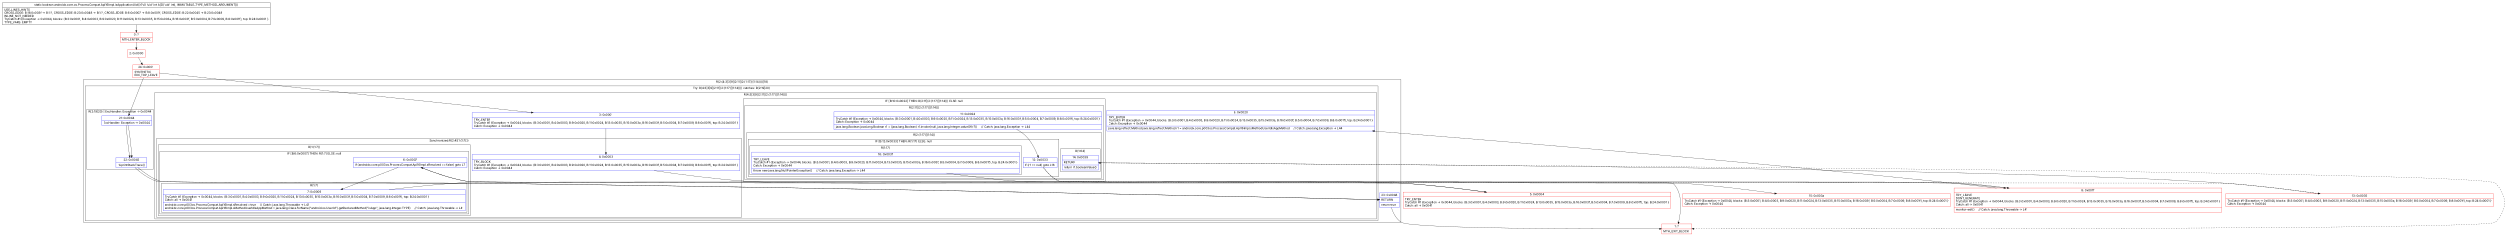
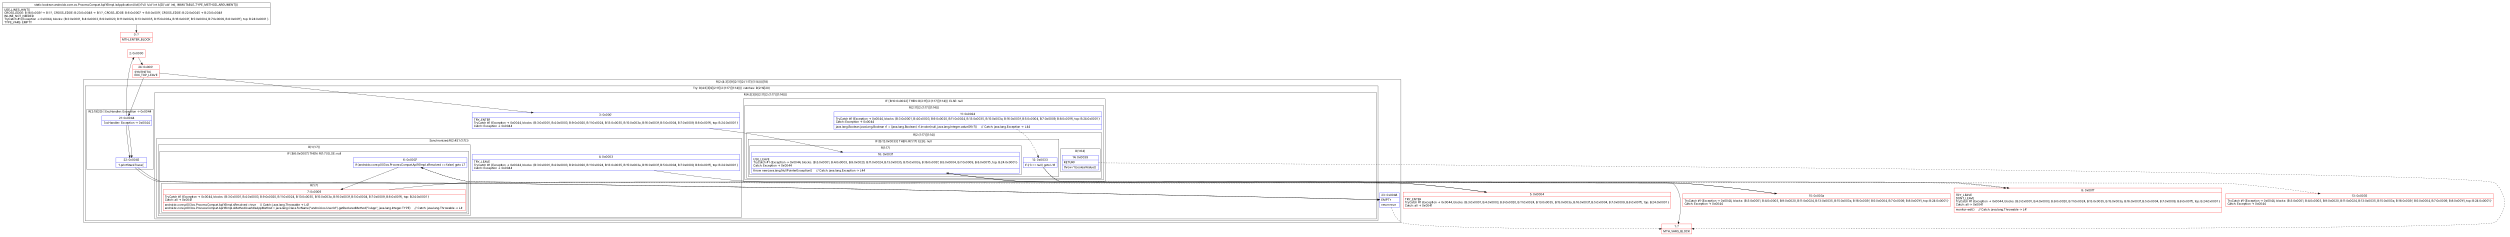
edge "0: ?" -> "2: 0x0000": now "21: 0x0044" -> "2: 0x0000"
node "9: 0x0020": removed
edge "11: 0x0024" -> "12: 0x0033": style solid -> dashed
edge "3: 0x0001" -> "4: 0x0003": now "3: 0x0001" -> "16: 0x003f"
node "16: 0x003f": text "TRY_LEAVE" -> "USE_LEAVE"
node "4: 0x0003": text "TRY_BLOCK" -> "TRY_LEAVE"
node "22: 0x0045": text "r4.printStackTrace()" -> "r1.printStackTrace()"
node "12: 0x0033": text "if (r1 == null) goto L16" -> "if (r3 == null) goto L16"
node "14: 0x0039": text "return r1.booleanValue()" -> "throw r1.booleanValue()"
edge "13: 0x0035" -> "14: 0x0039": removed
edge "15: 0x003a" -> "16: 0x003f": added
edge "6: 0x0007" -> "8: 0x001f": style solid -> dashed
node "8: 0x001f": text "DONT_GENERATE" -> "DONT_LEAVE"
node "7: 0x0009": color blue -> red
node "23: 0x0048": text "RETURN" -> "EMPTY"
edge "23: 0x0048" -> "1: ?": style solid -> dashed
node "1: ?": text "MTH_EXIT_BLOCK" -> "MTH_VARS_BLOCK"
